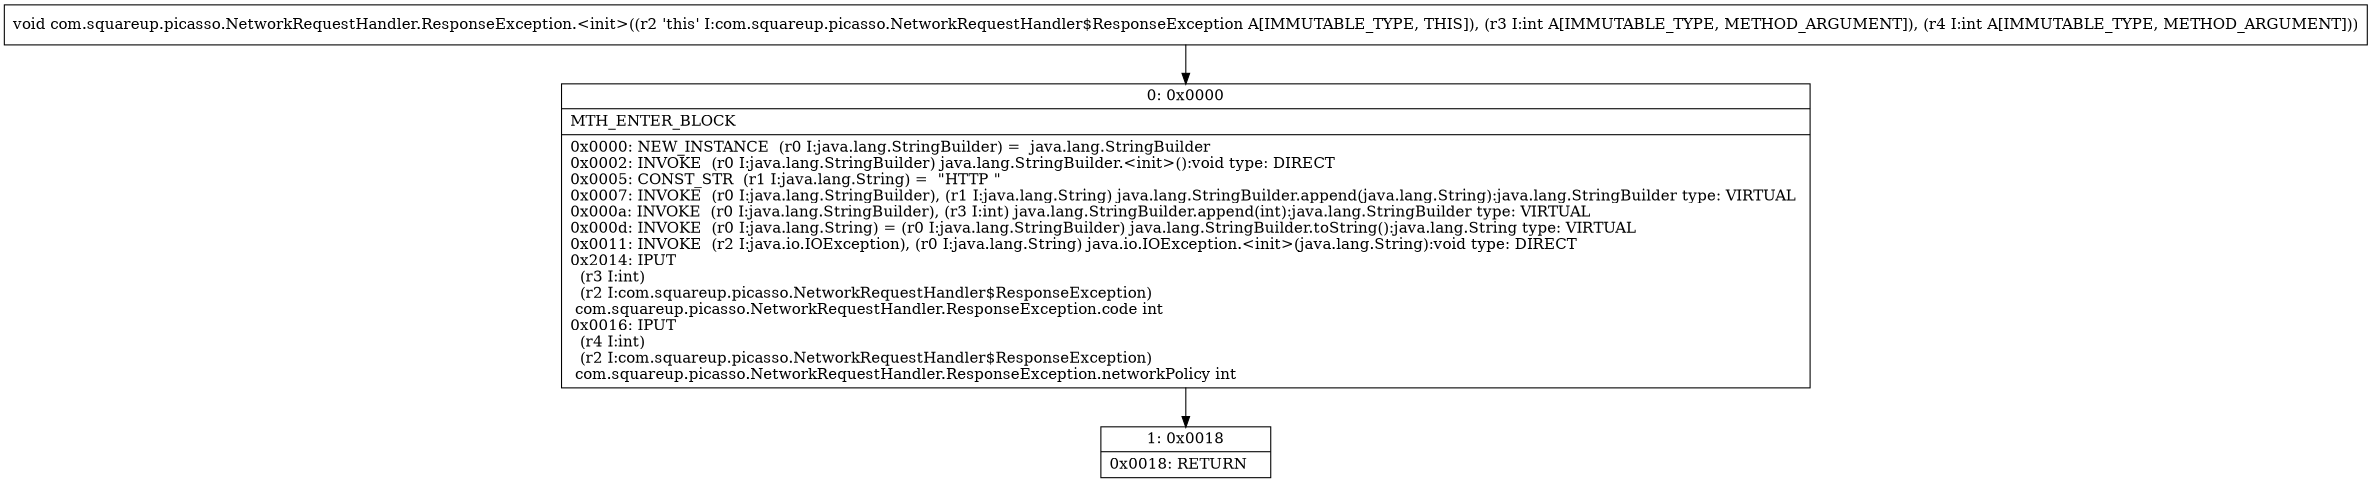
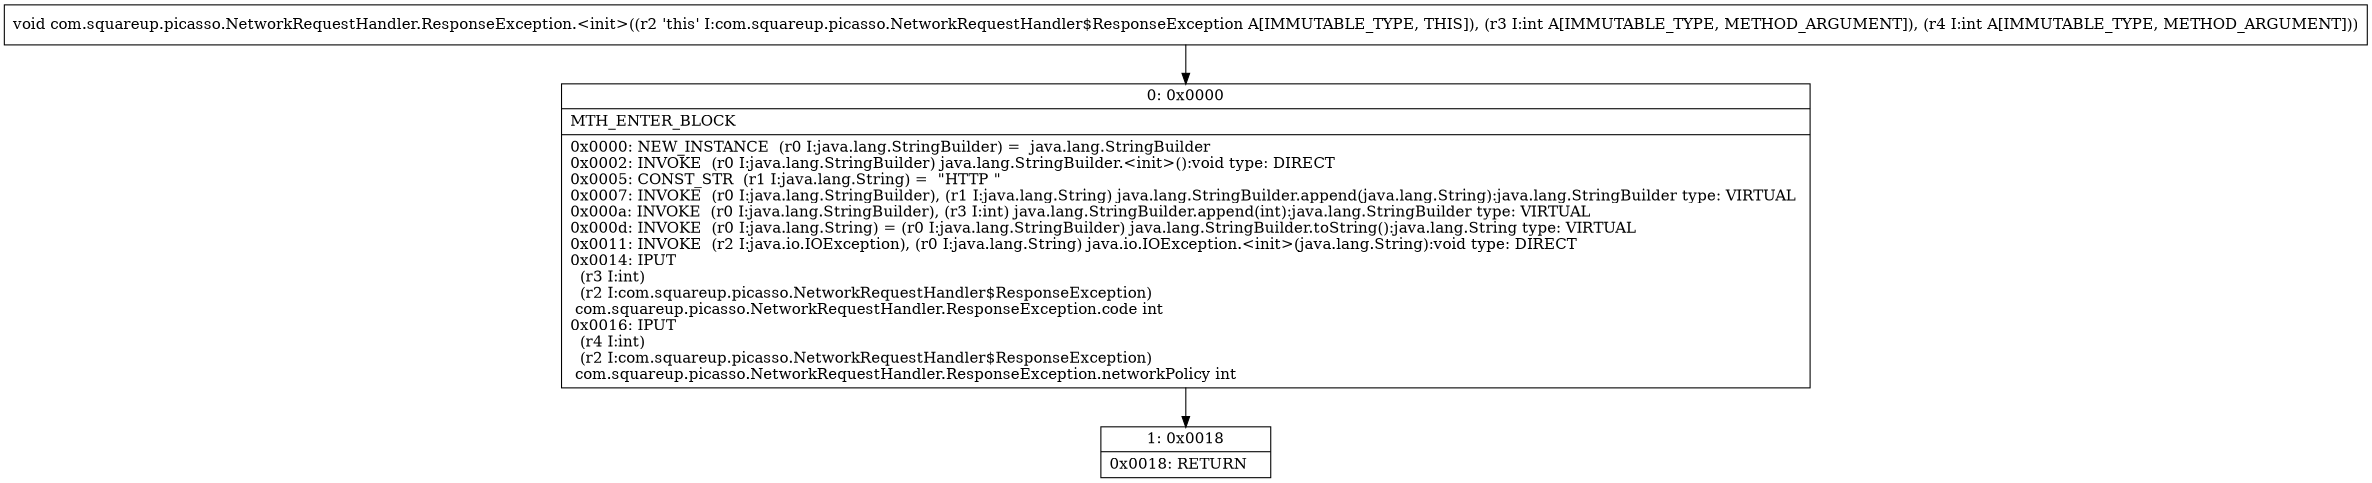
node "0: 0x0000": text "0x2014: IPUT" -> "0x0014: IPUT"
